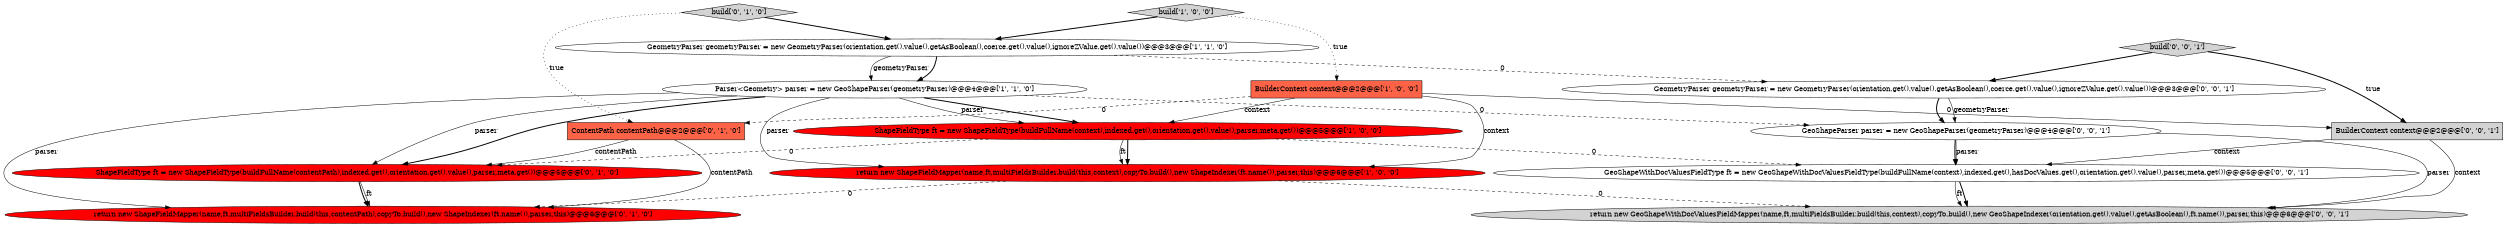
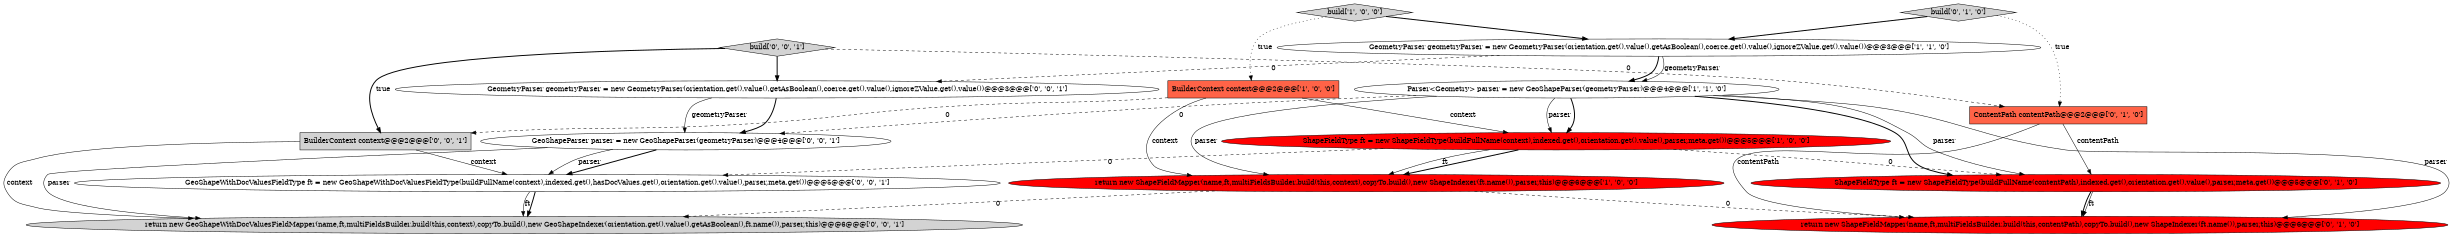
edge "BuilderContext context@@@2@@@['1', '0', '0']" -> "BuilderContext context@@@2@@@['0', '0', '1']": style solid -> dashed
edge "BuilderContext context@@@2@@@['1', '0', '0']" -> "ContentPath contentPath@@@2@@@['0', '1', '0']": now "build['0', '0', '1']" -> "ContentPath contentPath@@@2@@@['0', '1', '0']"
